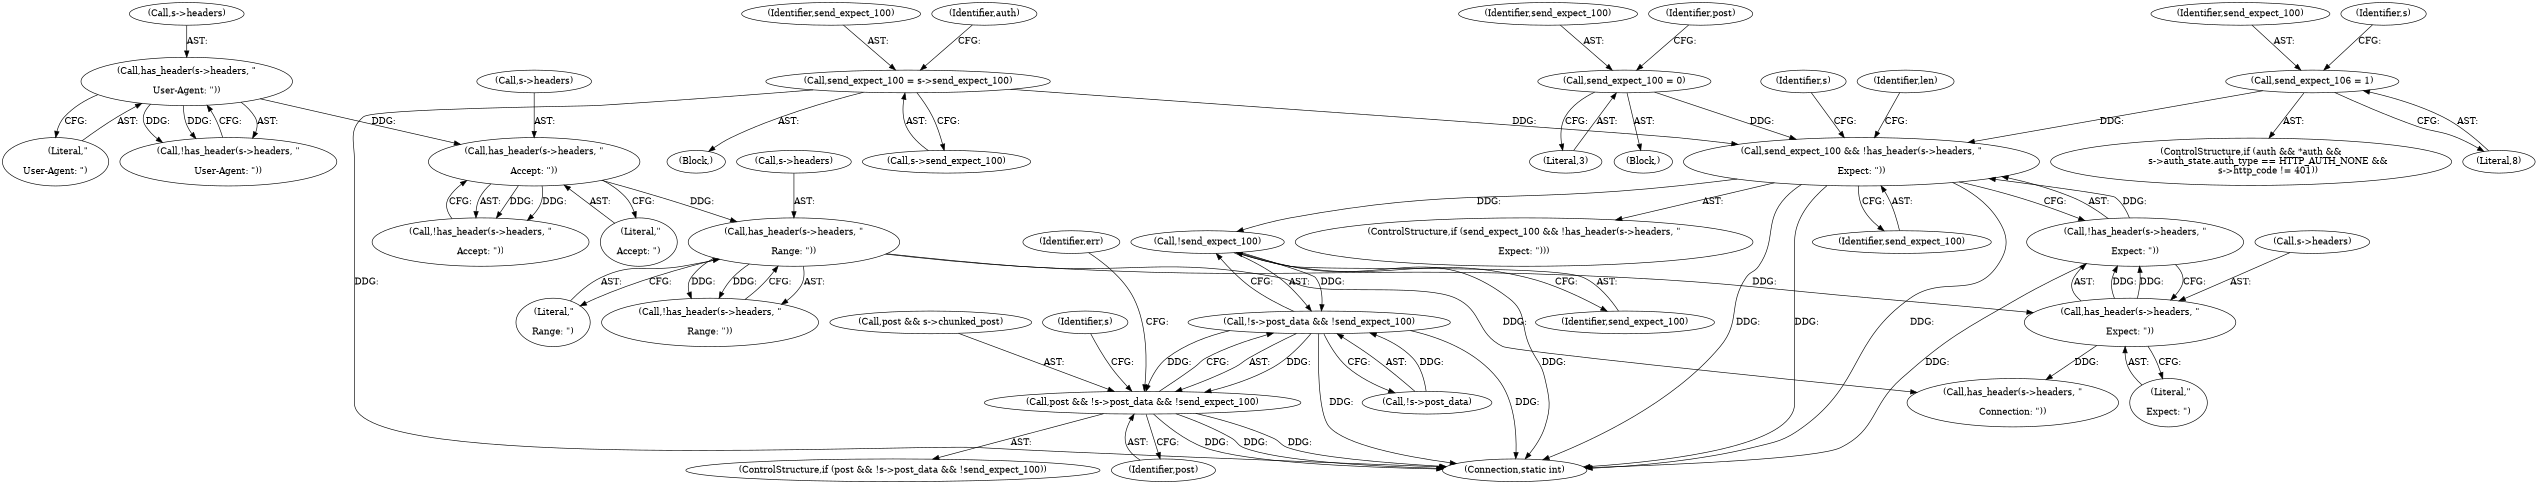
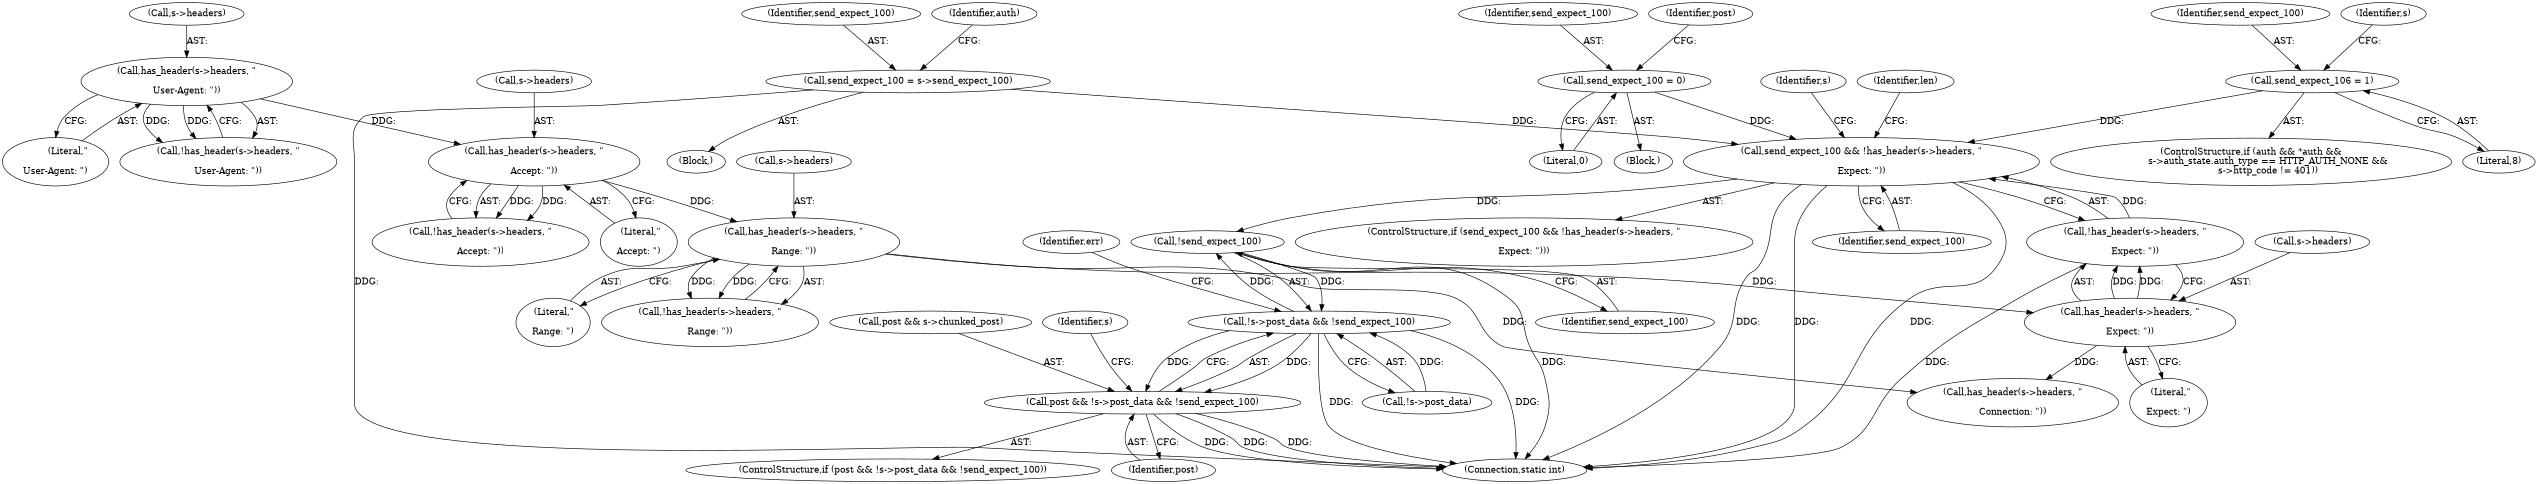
node "(Call,s->send_expect_100)": removed
node "(Literal,3)": label "(Literal,3)" -> "(Literal,0)"
edge "(Call,!s->post_data && !send_expect_100)" -> "(Call,!send_expect_100)": label "CFG: " -> "DDG: "
edge "(Identifier,err)" -> "(Call,post && !s->post_data && !send_expect_100)": now "(Identifier,err)" -> "(Call,!s->post_data && !send_expect_100)"
